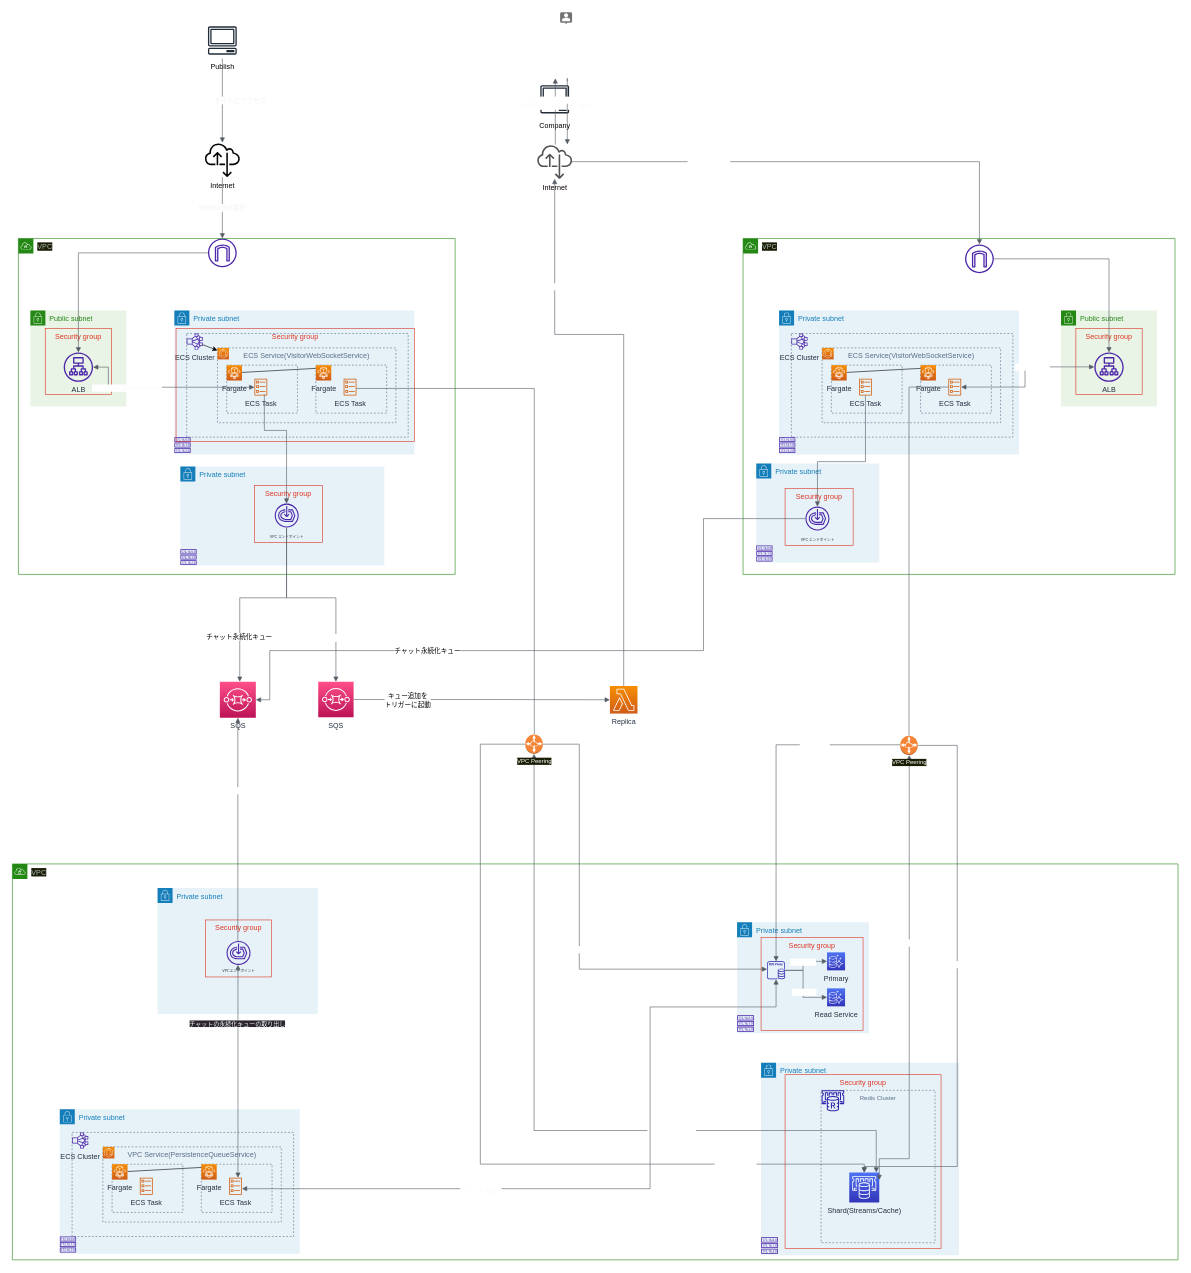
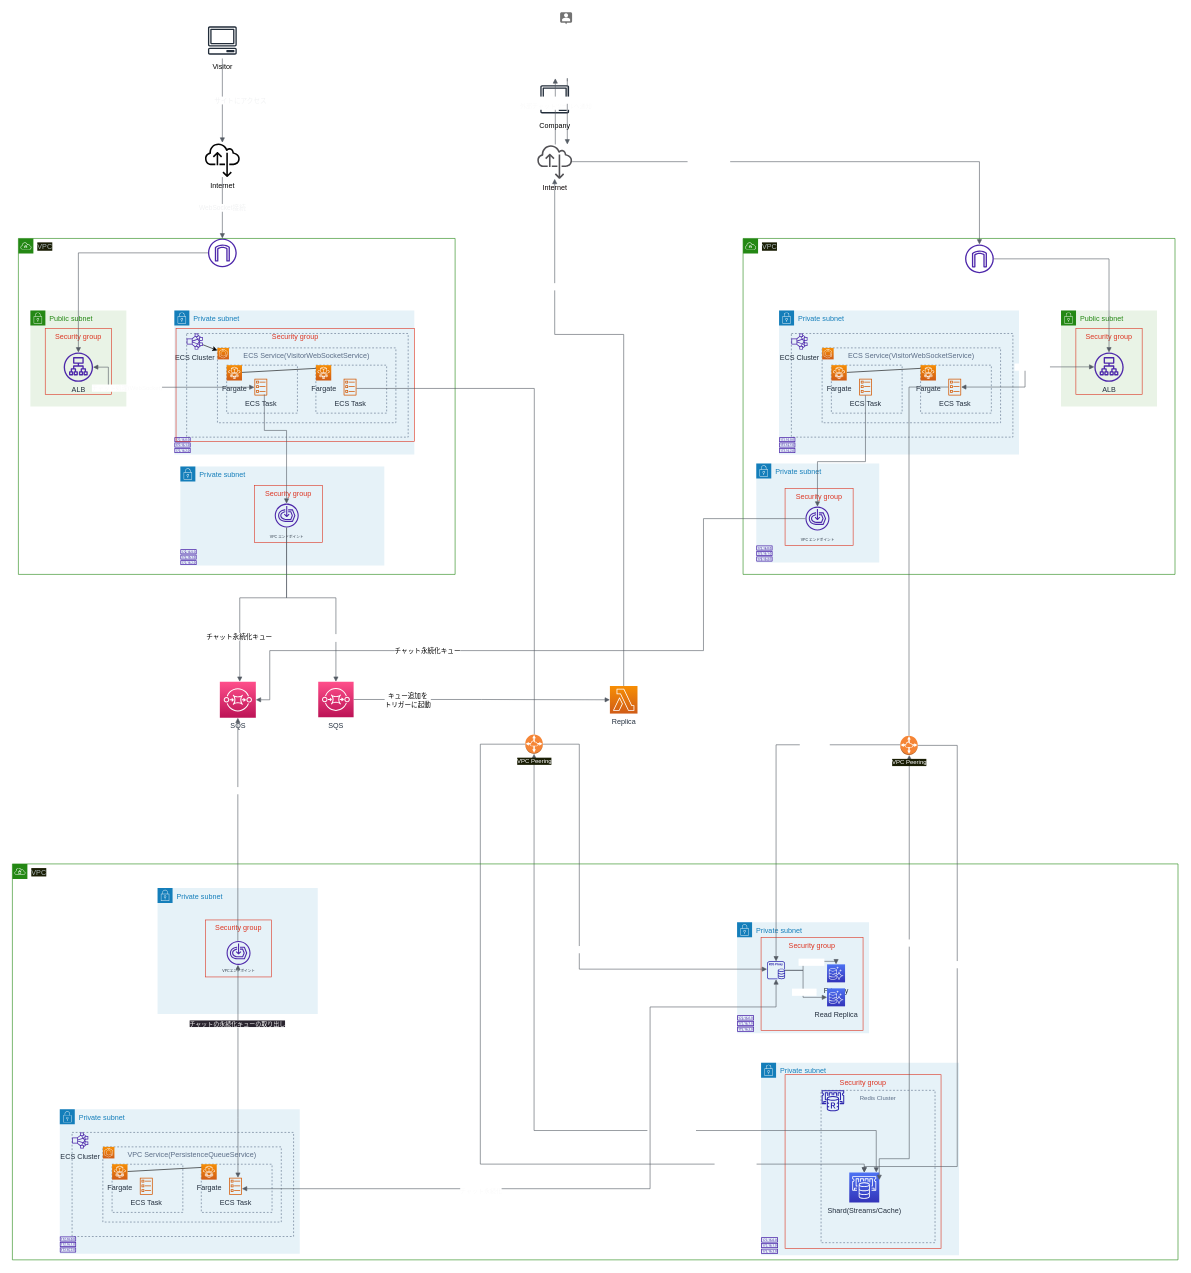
node "Publish": label "Publish" -> "Visitor"
node "Primary": moved (836, 962) -> (836, 974)
node "Read Service": label "Read Service" -> "Read Replica"
